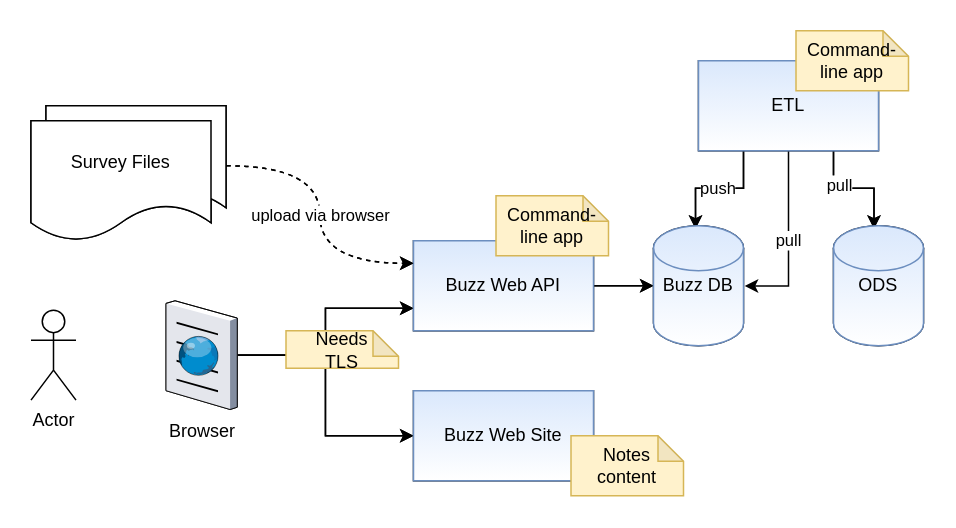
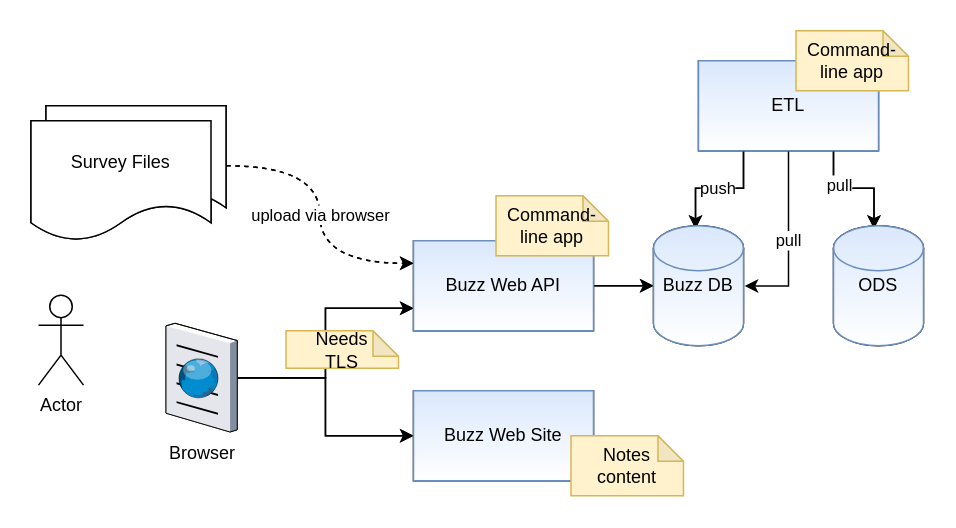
node "Actor": moved (53, 355) -> (61, 340)
node "Browser": moved (201, 355) -> (201, 378)
